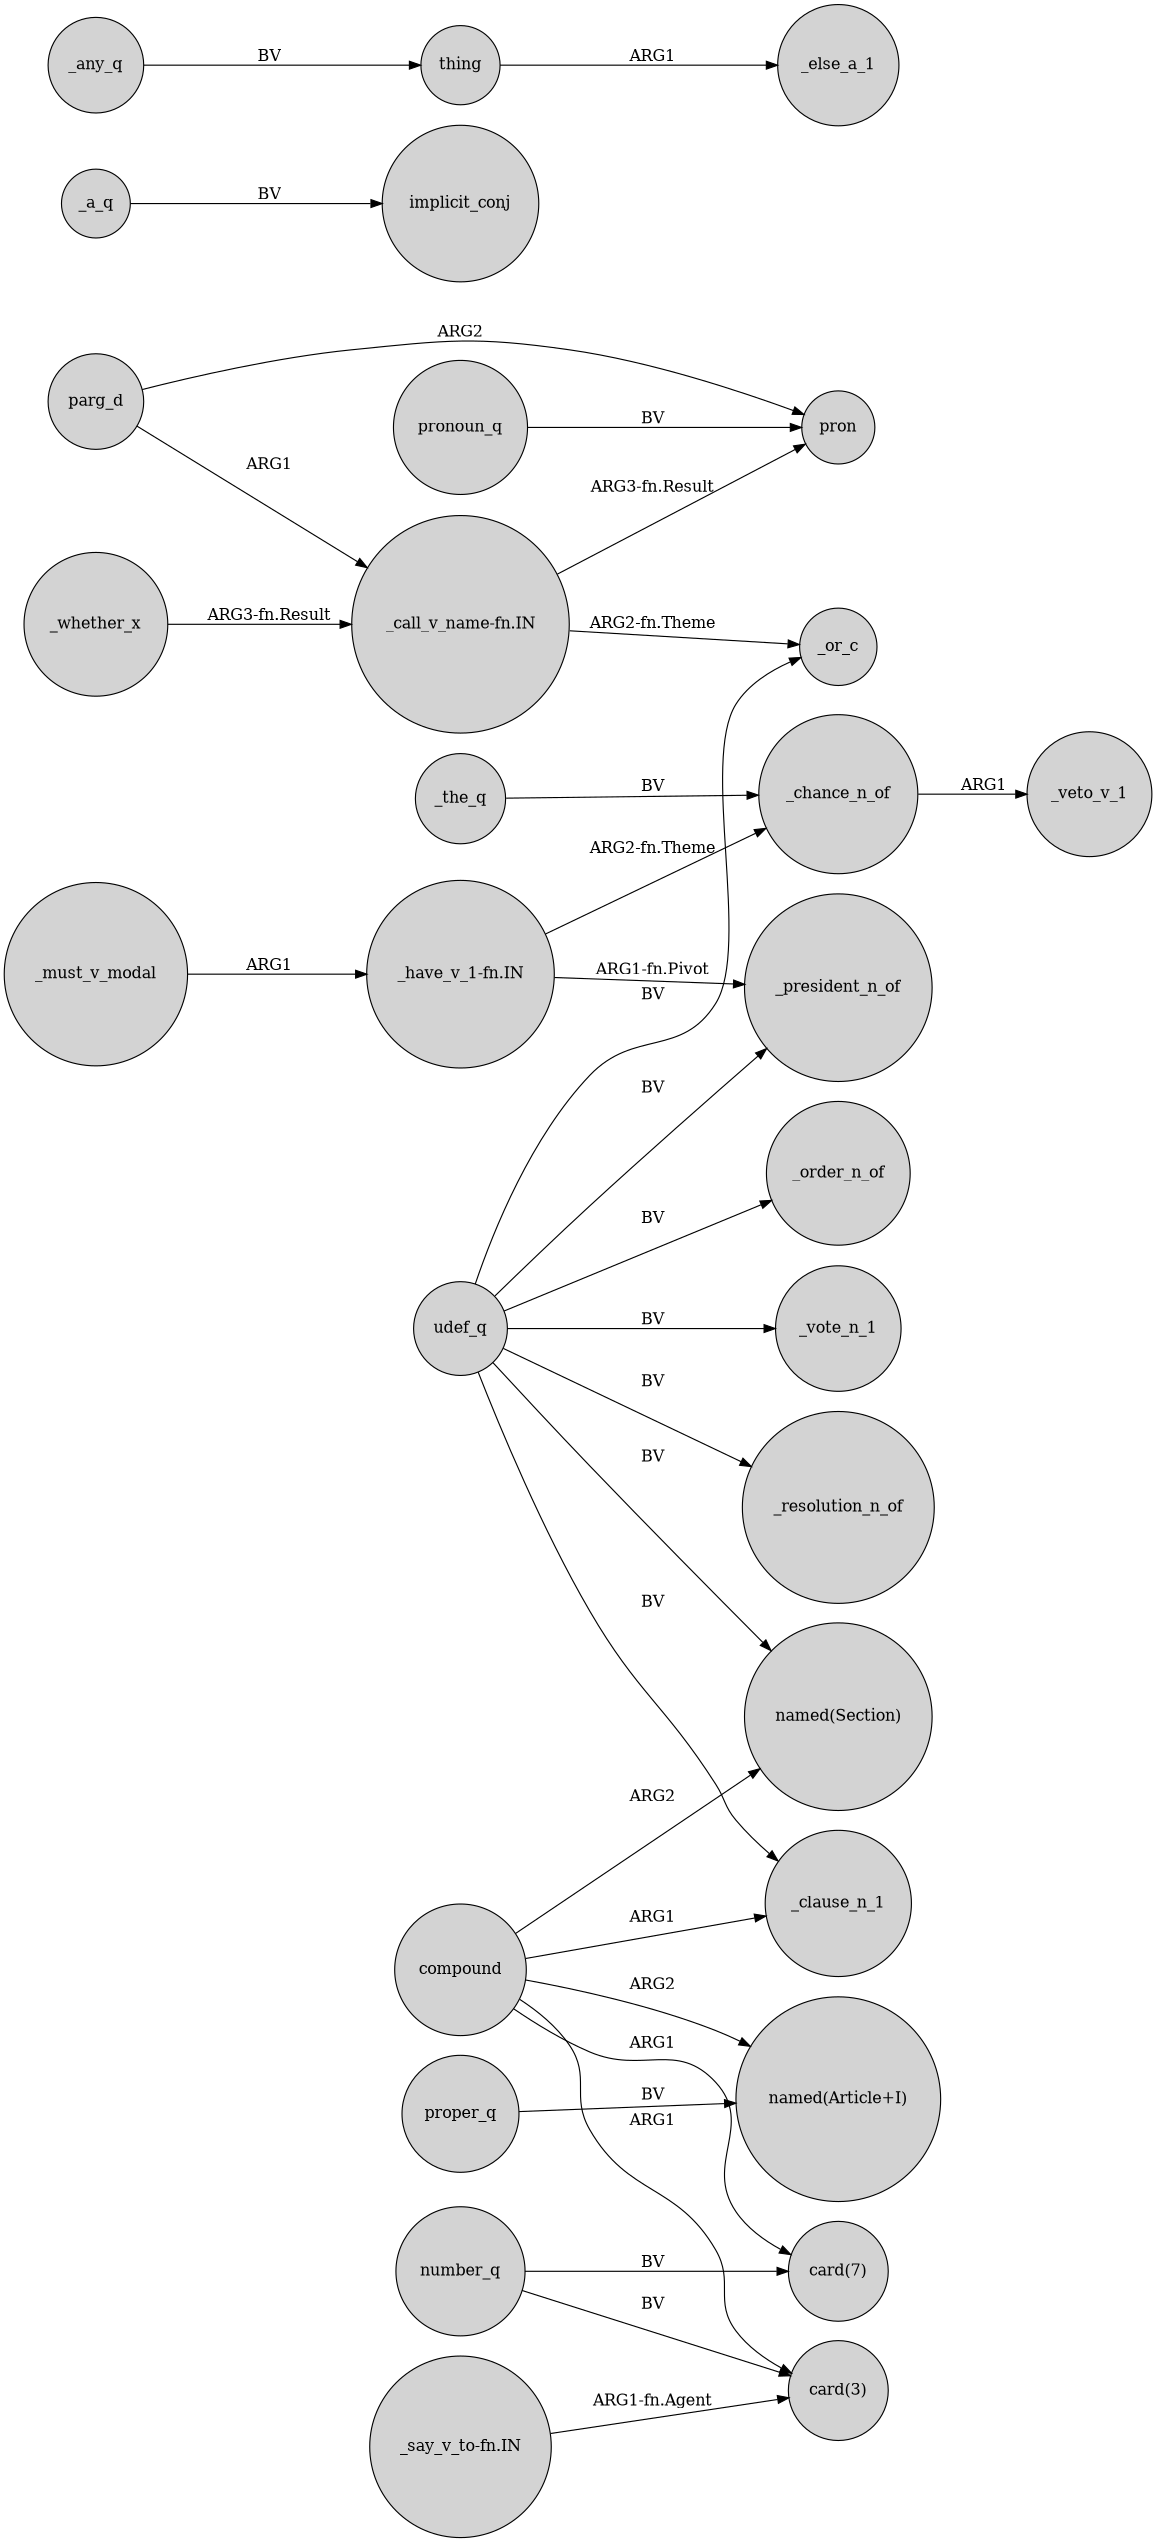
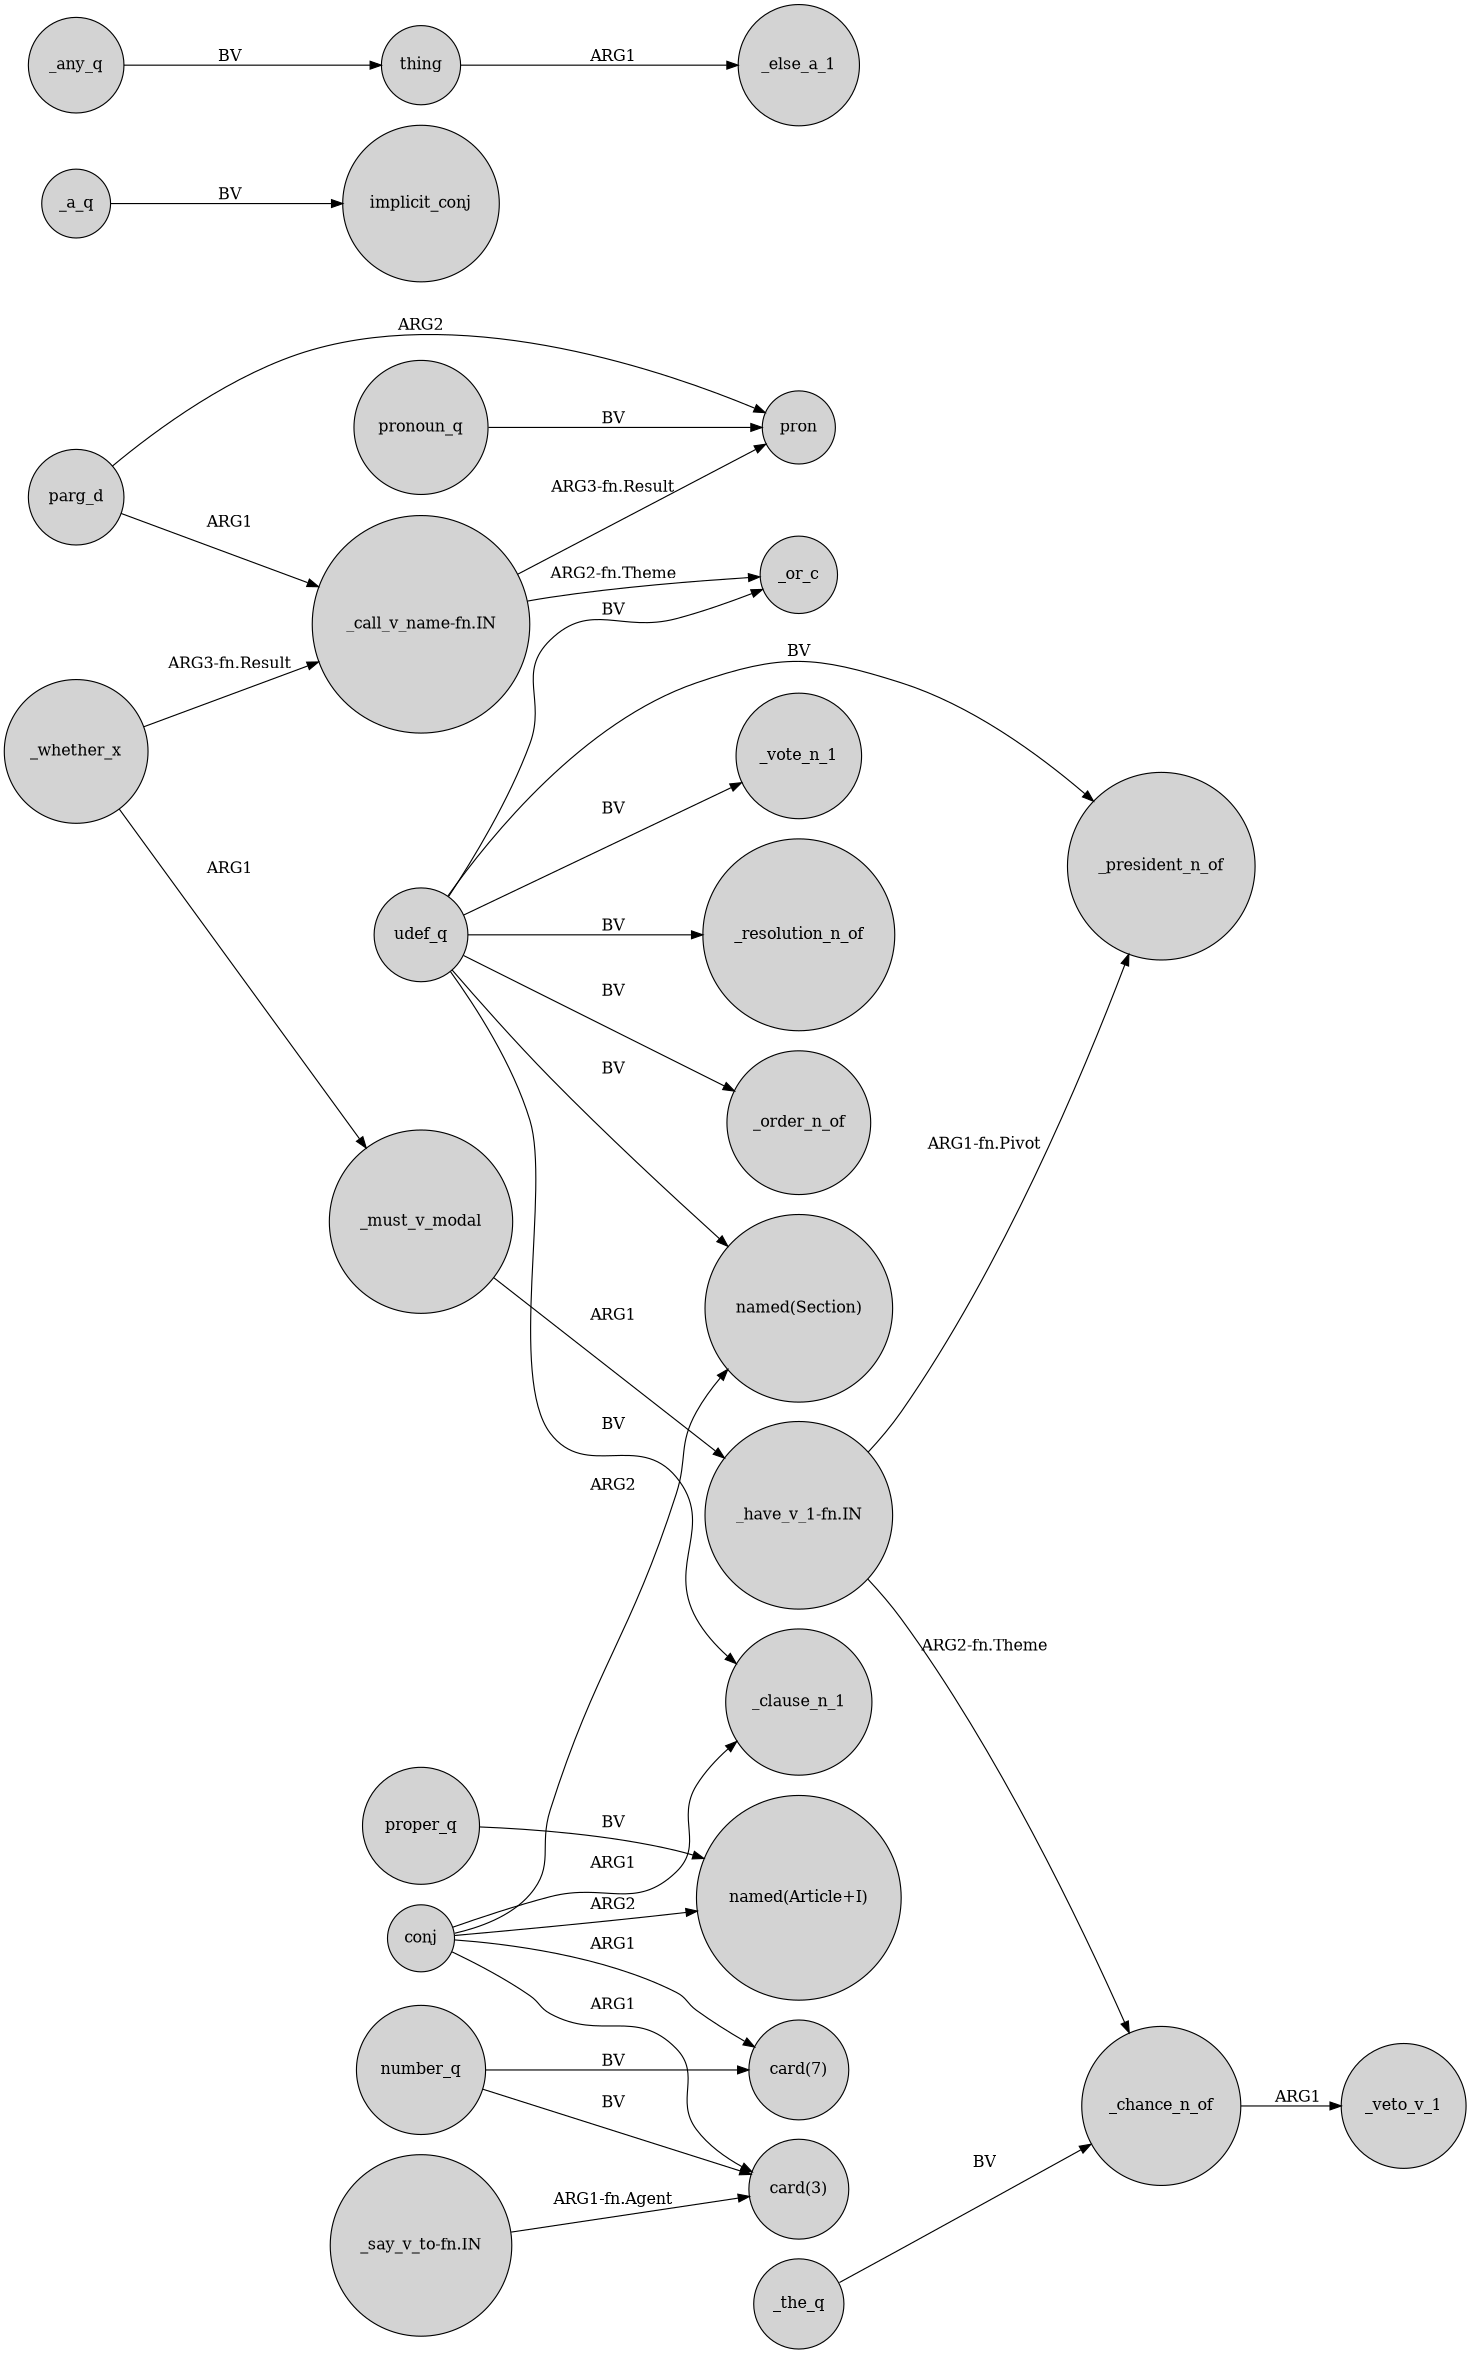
edge "_whether_x" -> "_must_v_modal": added, label "ARG1"
node "compound": label "compound" -> "conj"
